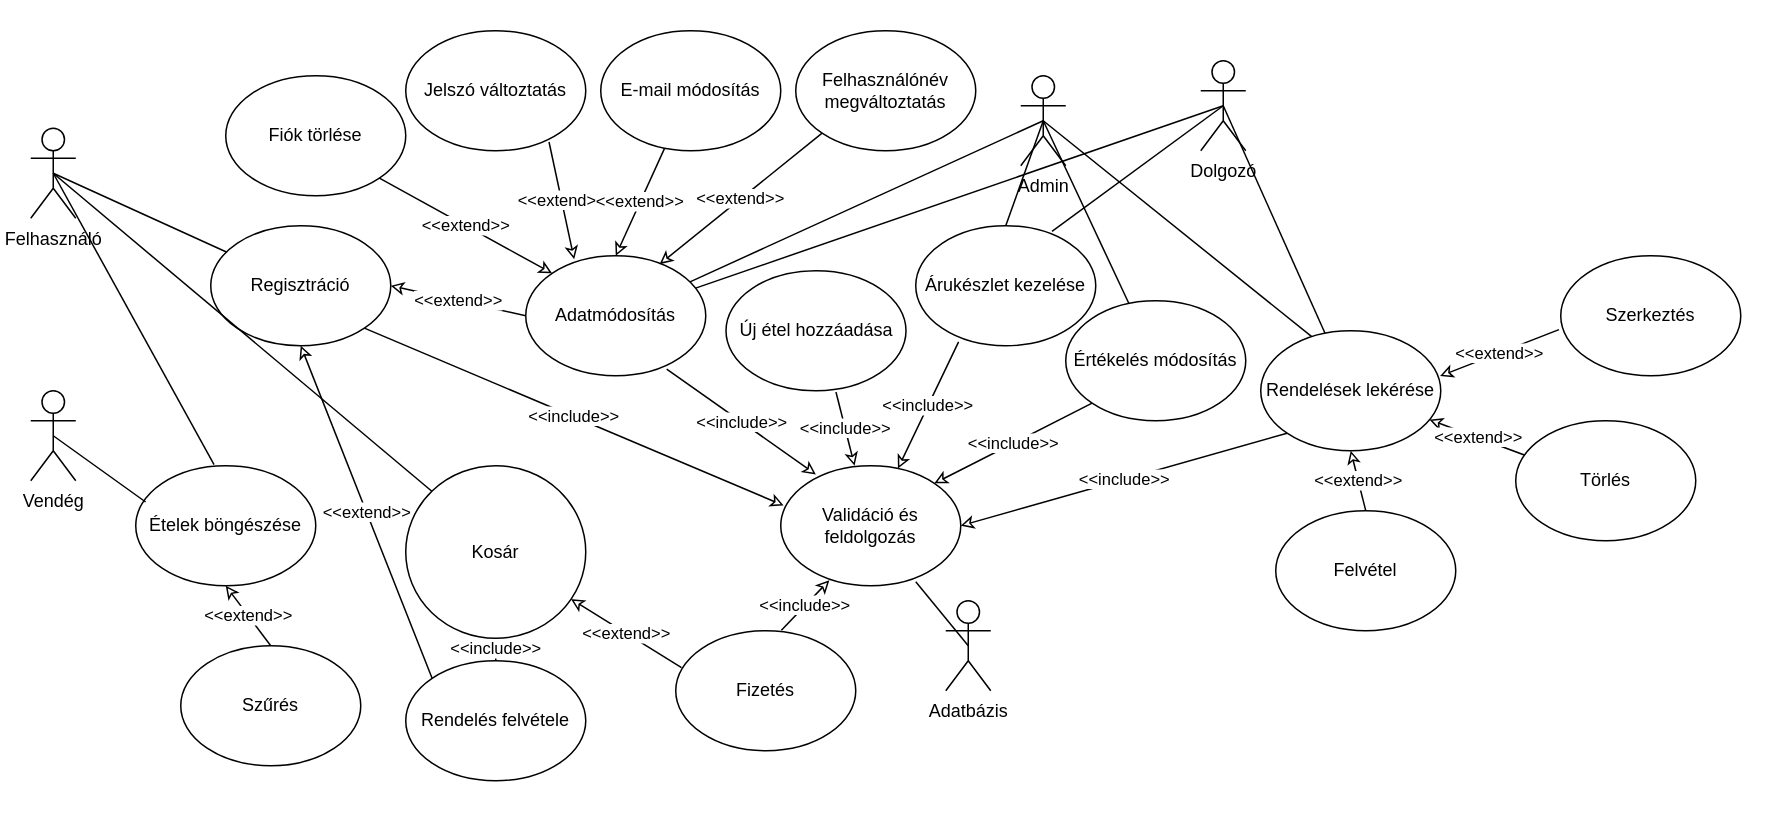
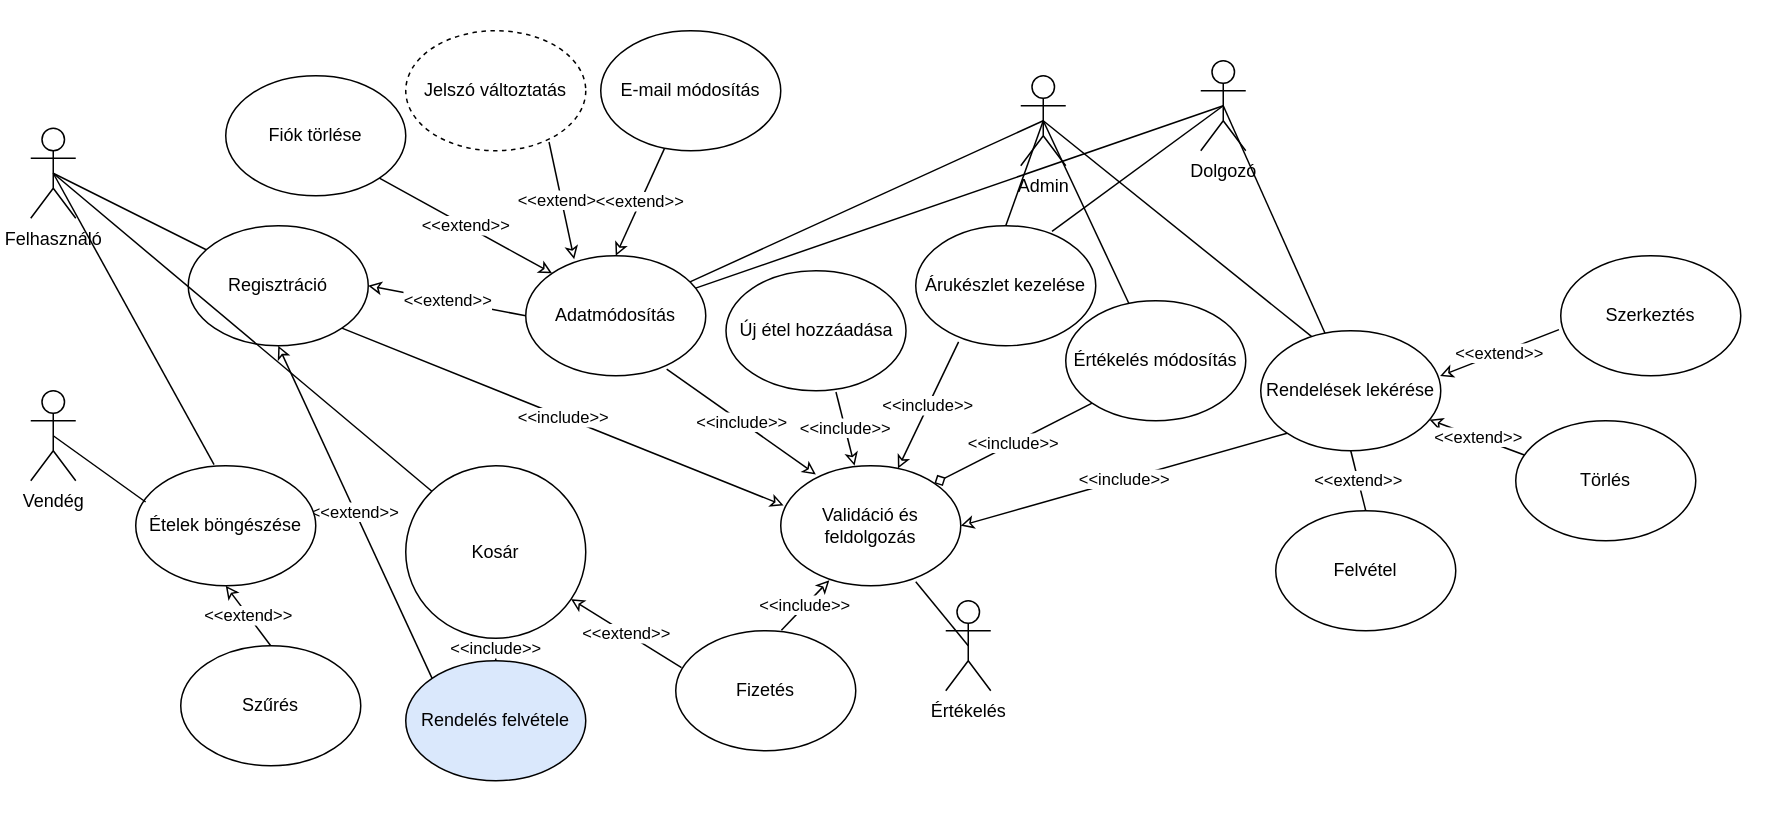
node "Jelszó változtatás": style solid -> dashed
node "Felhasználónév megváltoztatás": removed
edge "Felhasználónév megváltoztatás" -> "Adatmódosítás": removed, label "<<extend>>"
node "Regisztráció": moved (301, 286) -> (278, 286)
edge "Felvétel" -> "Rendelések lekérése": arrowhead classic -> none
edge "Értékelés módosítás" -> "Validáció és feldolgozás": arrowhead classic -> diamond
node "Adatbázis": label "Adatbázis" -> "Értékelés"
node "Rendelés felvétele": fillcolor #ffffff -> #dae8fc
